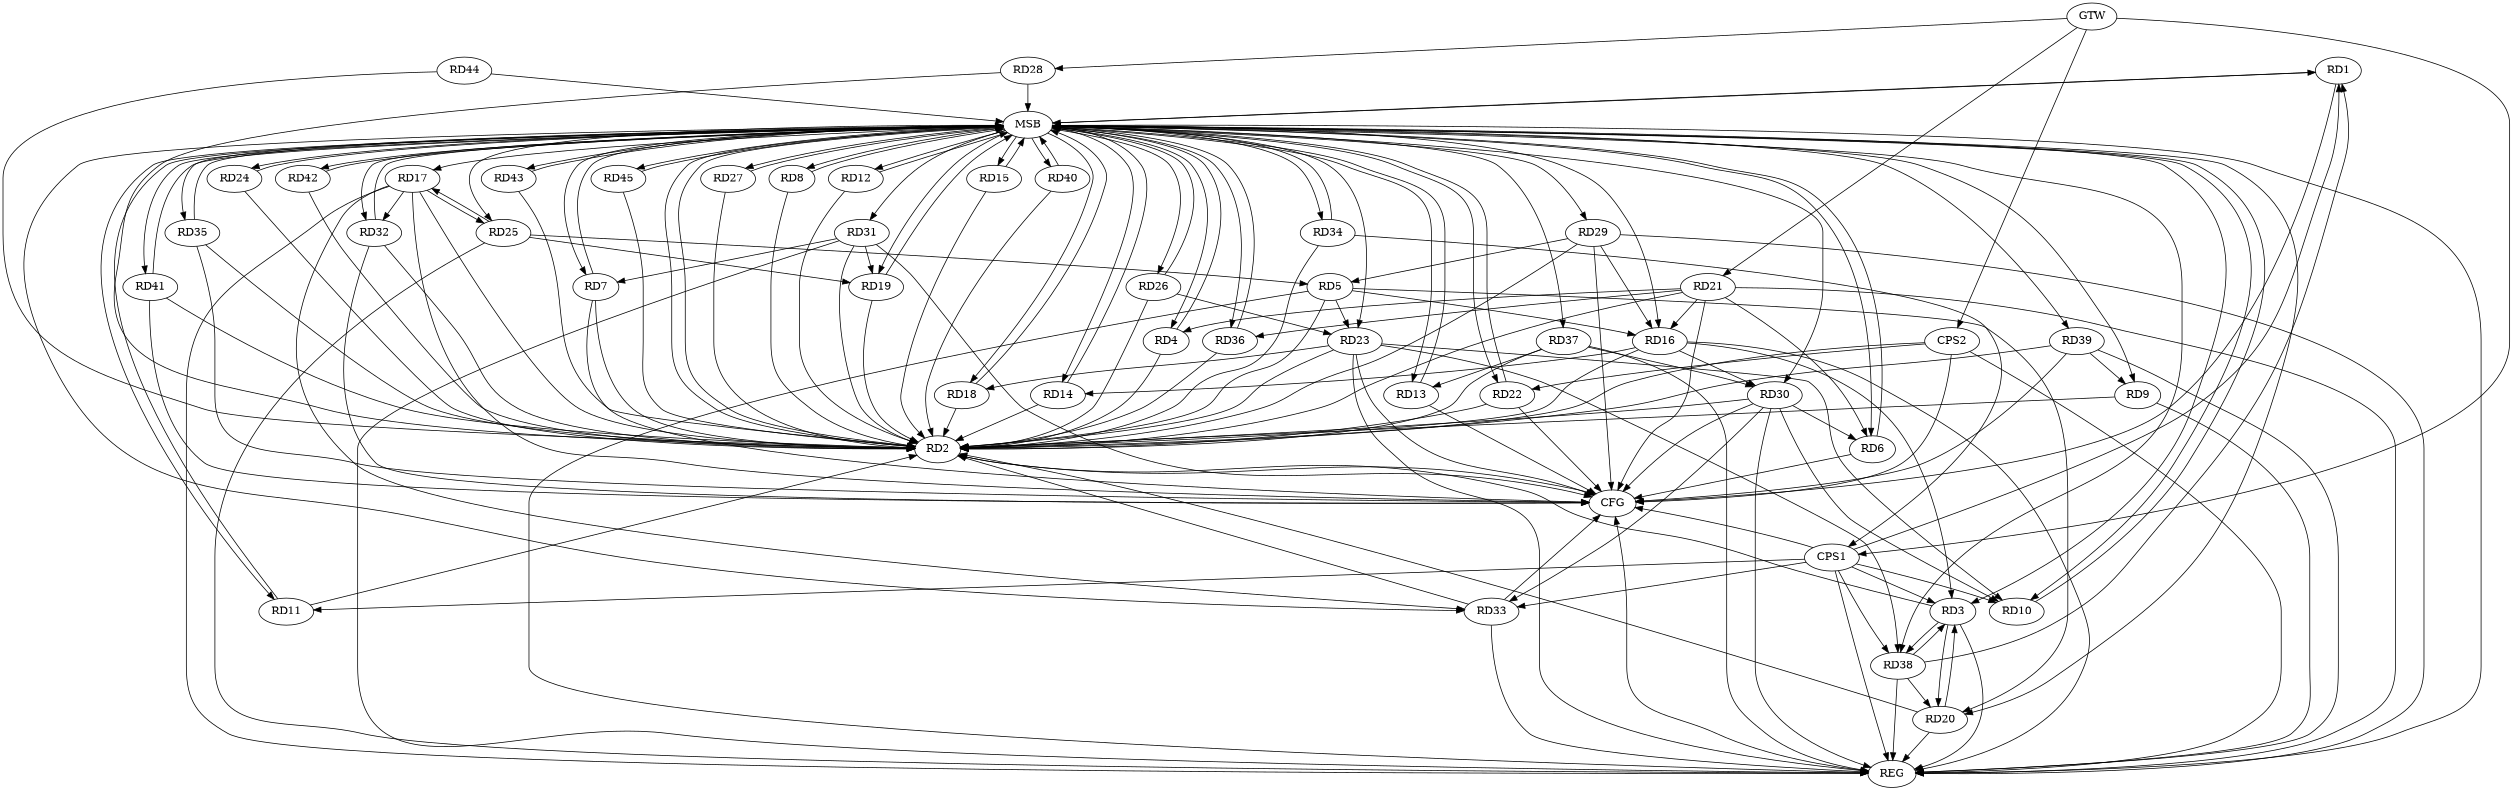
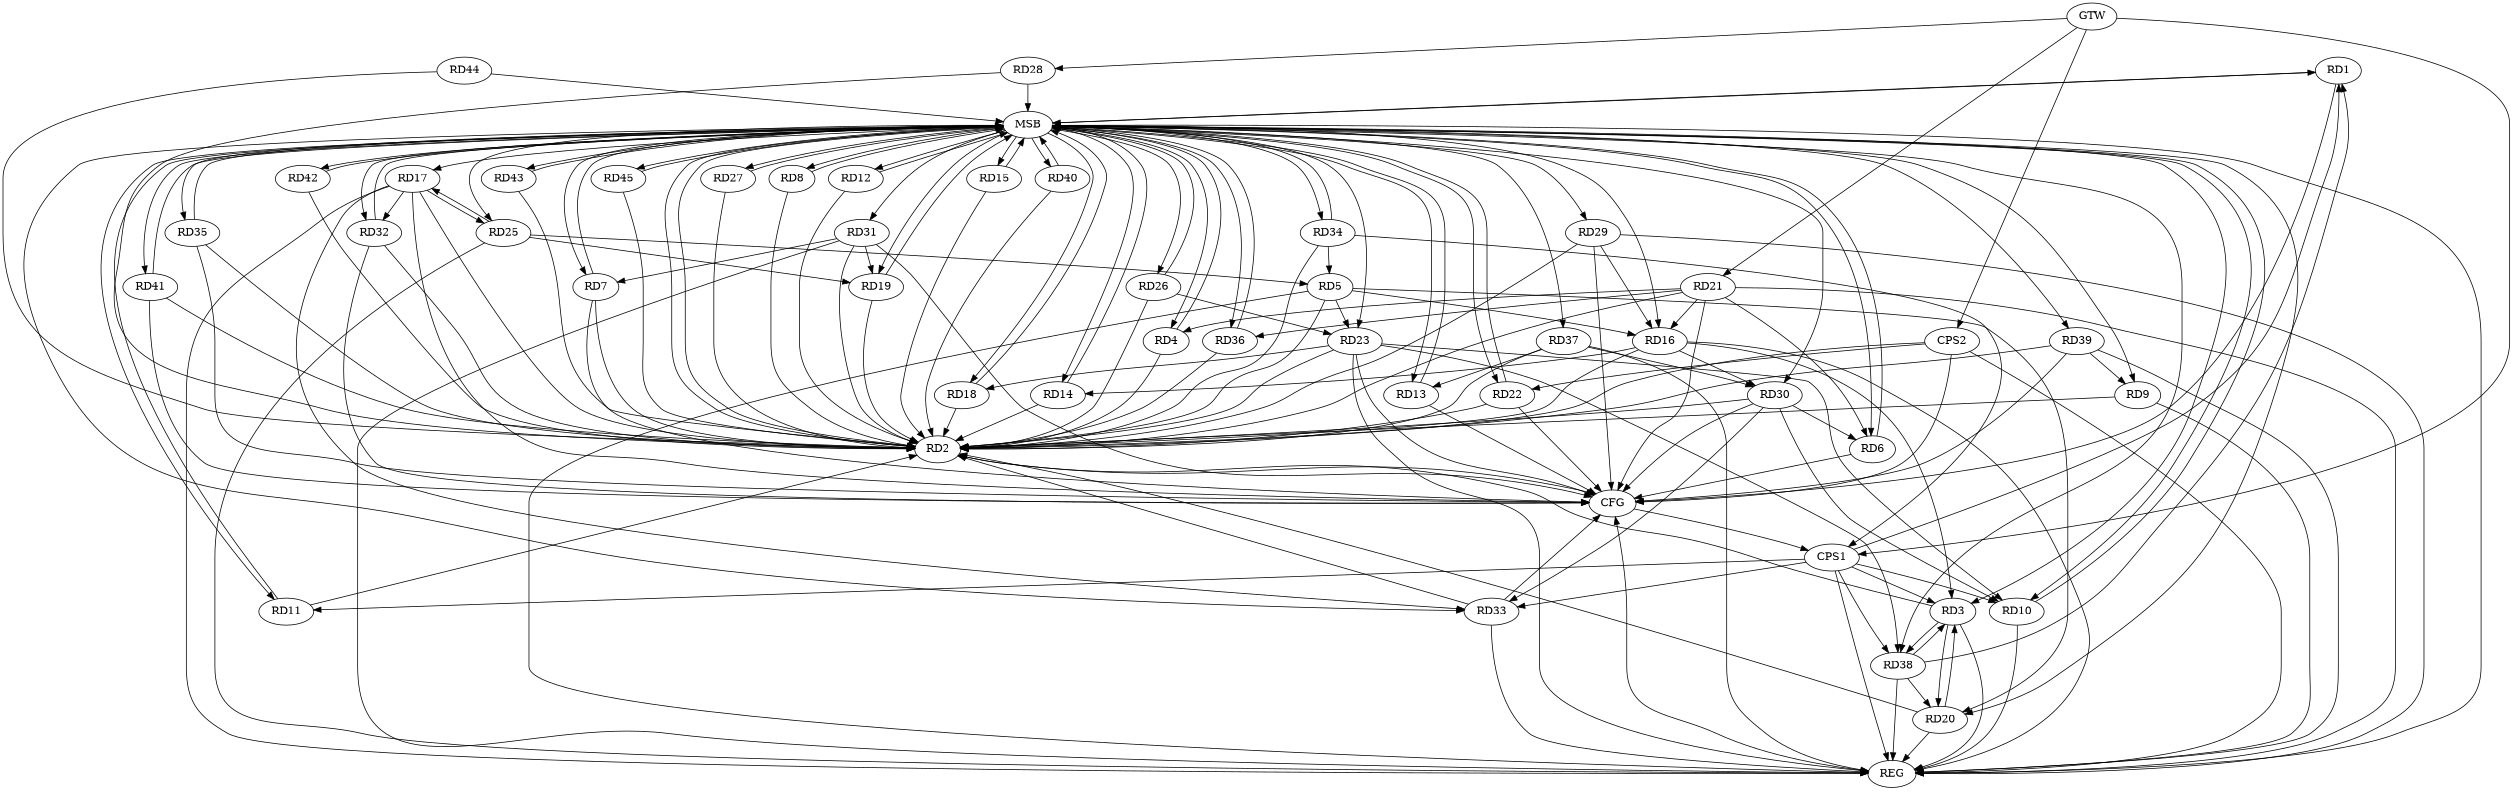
node "RD24": removed
edge "RD29" -> "RD5": now "RD34" -> "RD5"
edge "CPS1" -> "CFG": reversed
edge "RD30" -> "REG": now "RD10" -> "REG"
